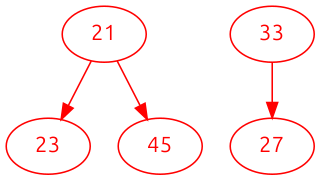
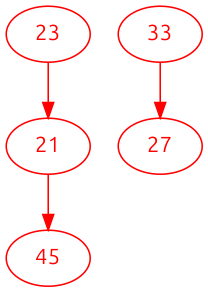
edge "21" -> "23": reversed
